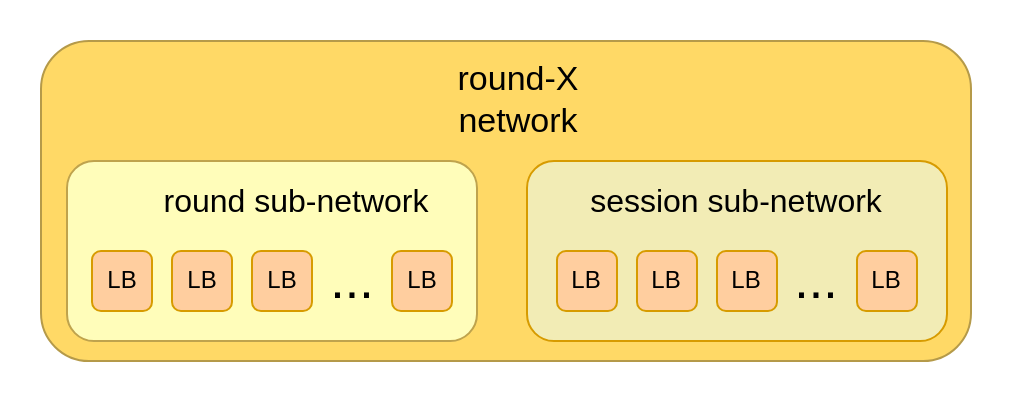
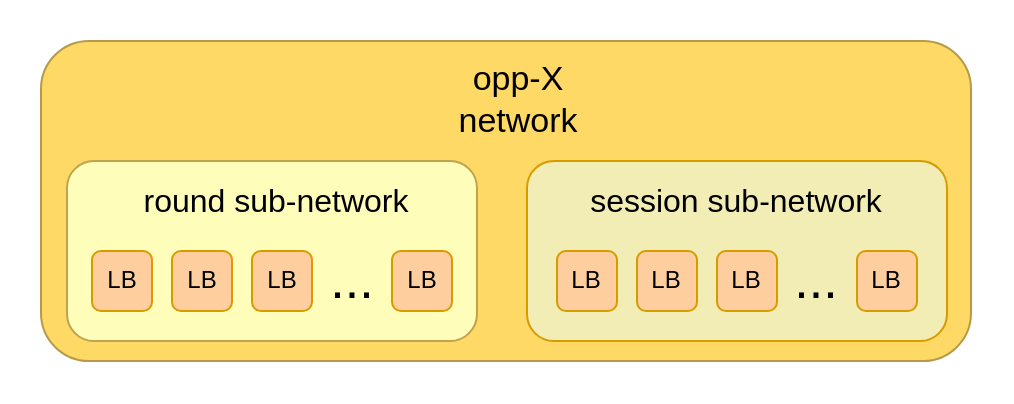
node "round-X network": label "round-X network" -> "opp-X network"
node "round sub-network": moved (297, 201) -> (277, 201)
